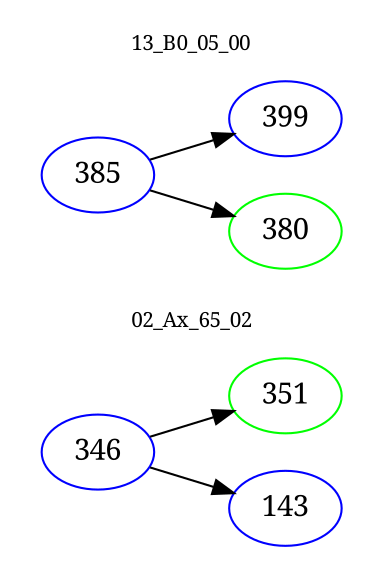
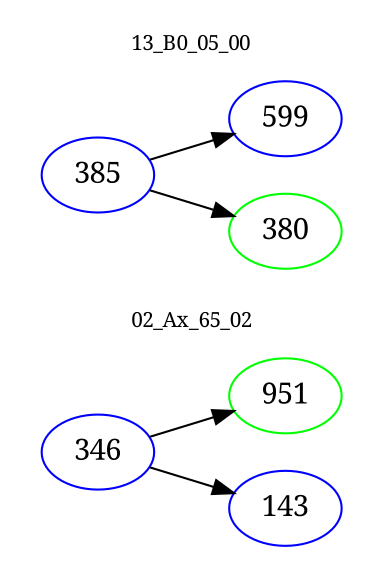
node "399": label "399" -> "599"
node "351": label "351" -> "951"
